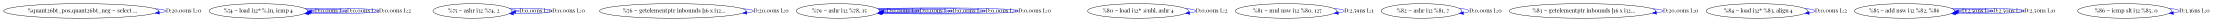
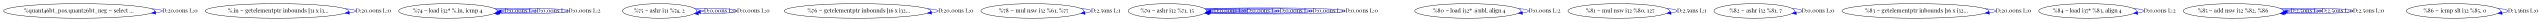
node "%quant26bt_pos.quant26bt_neg = select ...": label "%quant26bt_pos.quant26bt_neg = select ..." -> "%quant46bt_pos.quant26bt_neg = select ..."
node "%.in = getelementptr inbounds [31 x i3...": added
node "%75 = ashr i32 %74, 2": label "%75 = ashr i32 %74, 2" -> "%75 = ashr i31 %74, 2"
node "%79 = ashr i32 %78, 15": label "%79 = ashr i32 %78, 15" -> "%79 = ashr i32 %71, 15"
node "%78 = mul nsw i32 %61, %77": added
node "%80 = load i32* @nbl, ashr 4": label "%80 = load i32* @nbl, ashr 4" -> "%80 = load i32* @nbl, align 4"
node "%84 = load i32* %83, align 4": label "%84 = load i32* %83, align 4" -> "%84 = load i37* %83, align 4"
